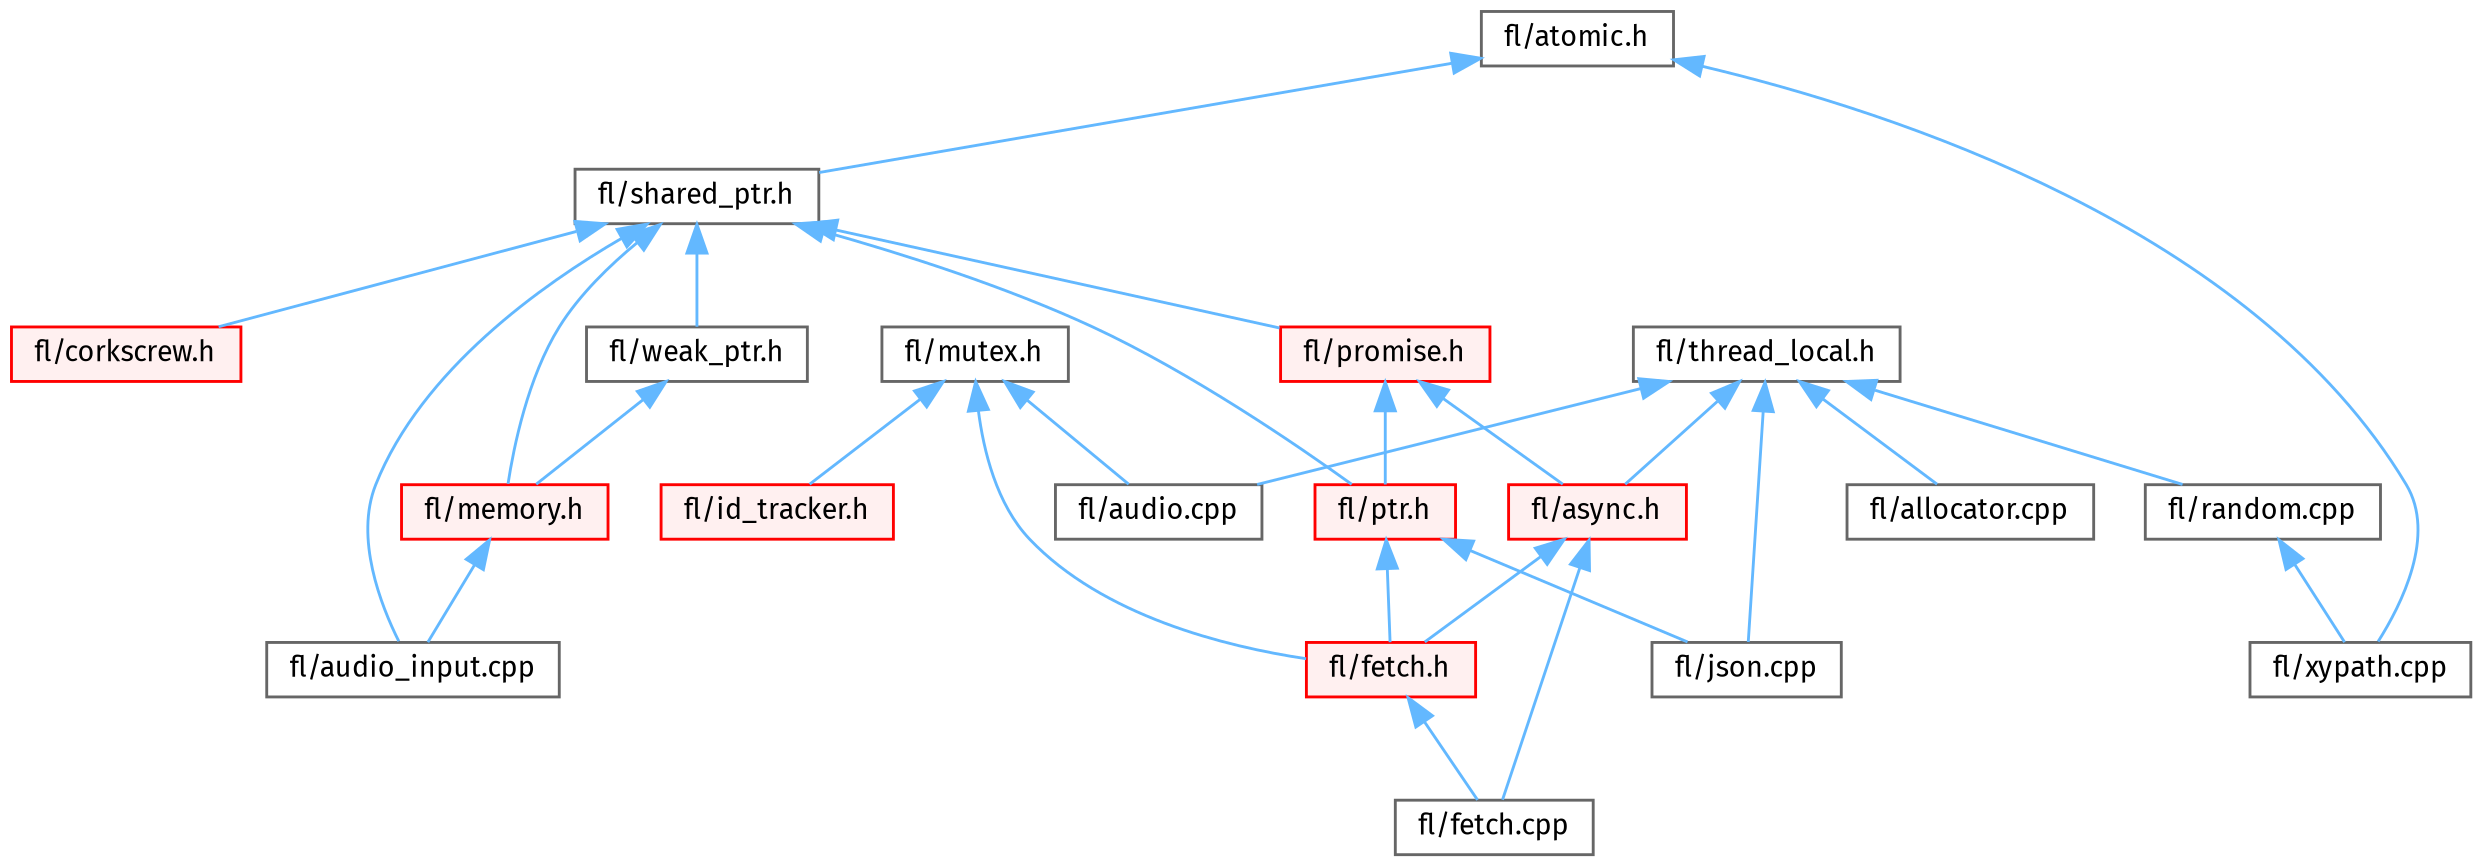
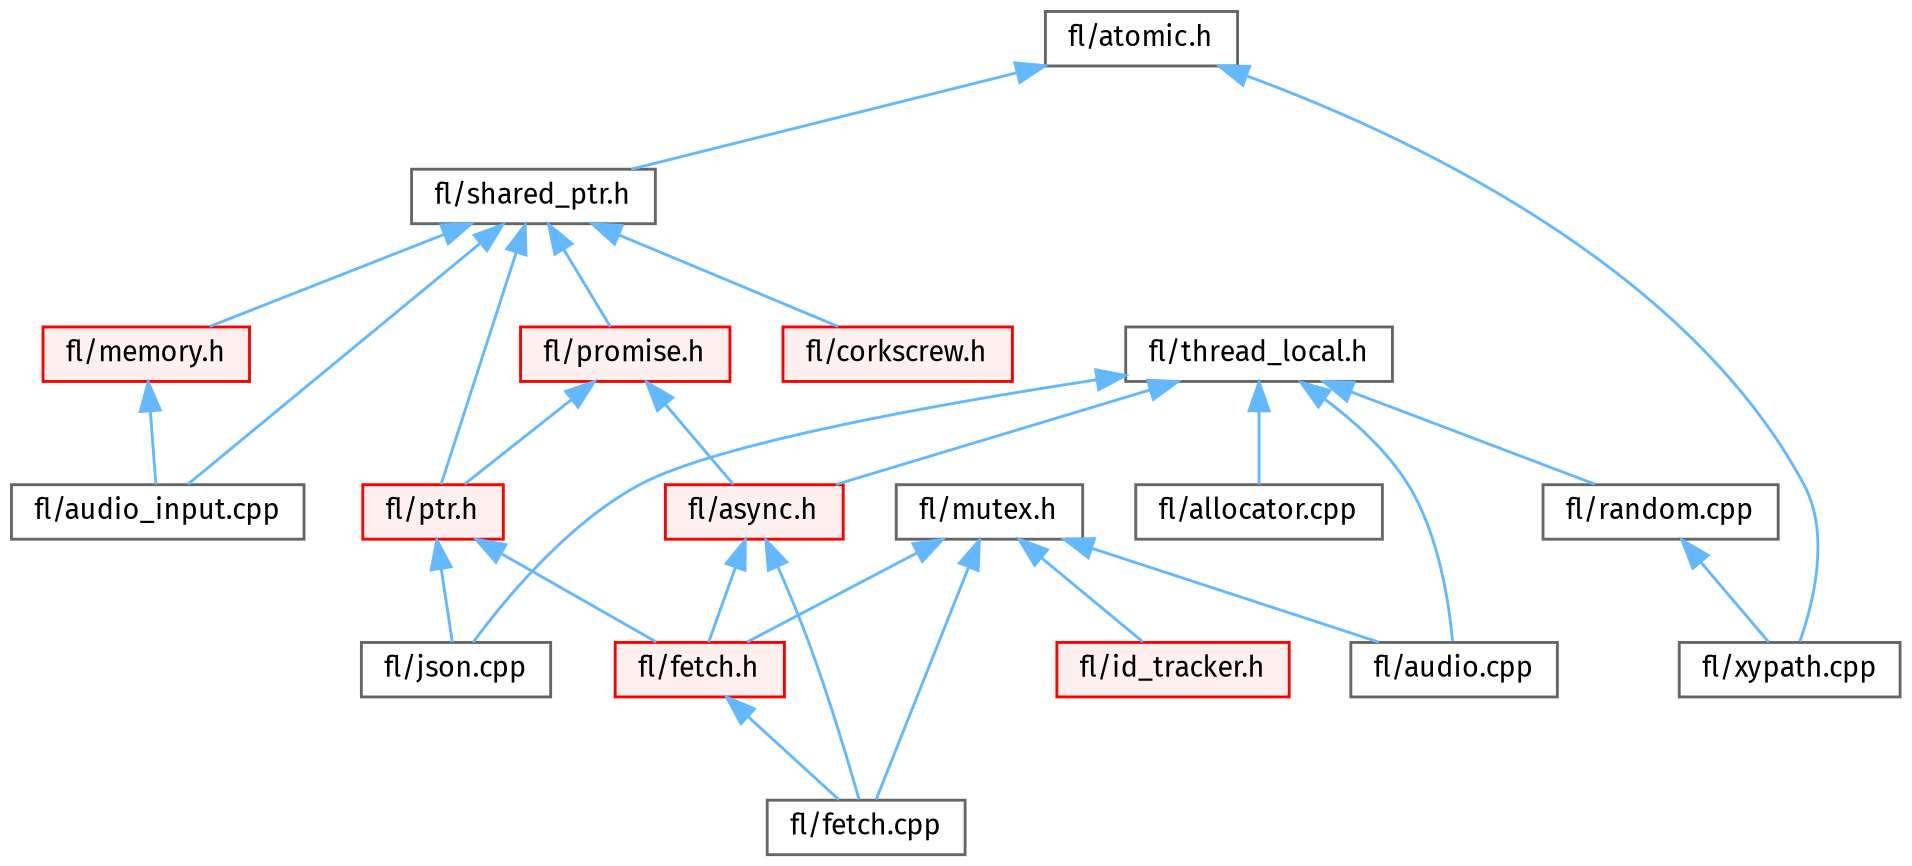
node "fl/weak_ptr.h": removed
edge "fl/fetch.cpp" -> "fl/mutex.h": added
